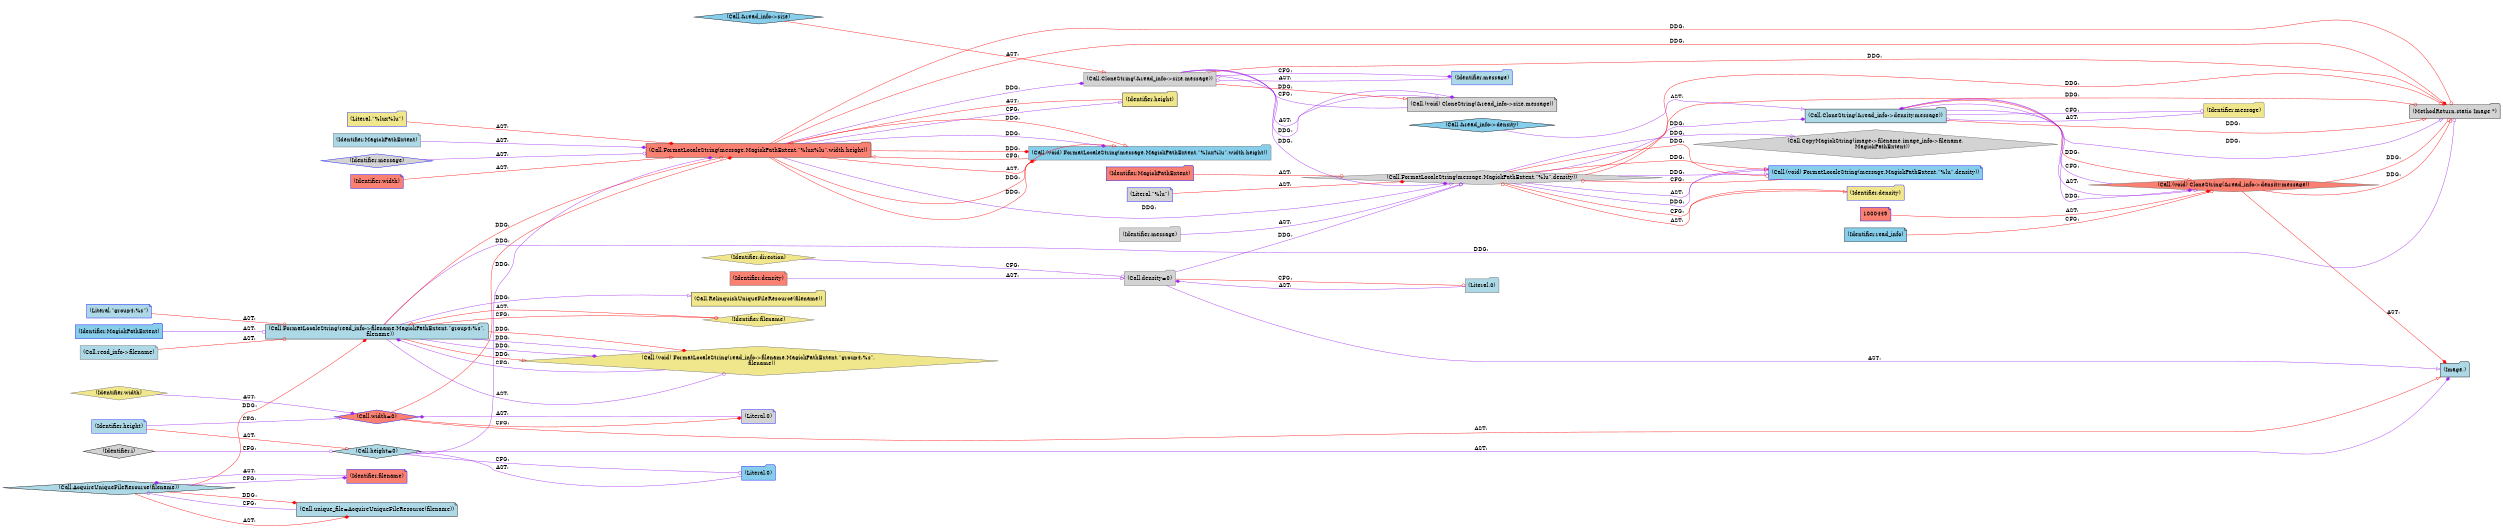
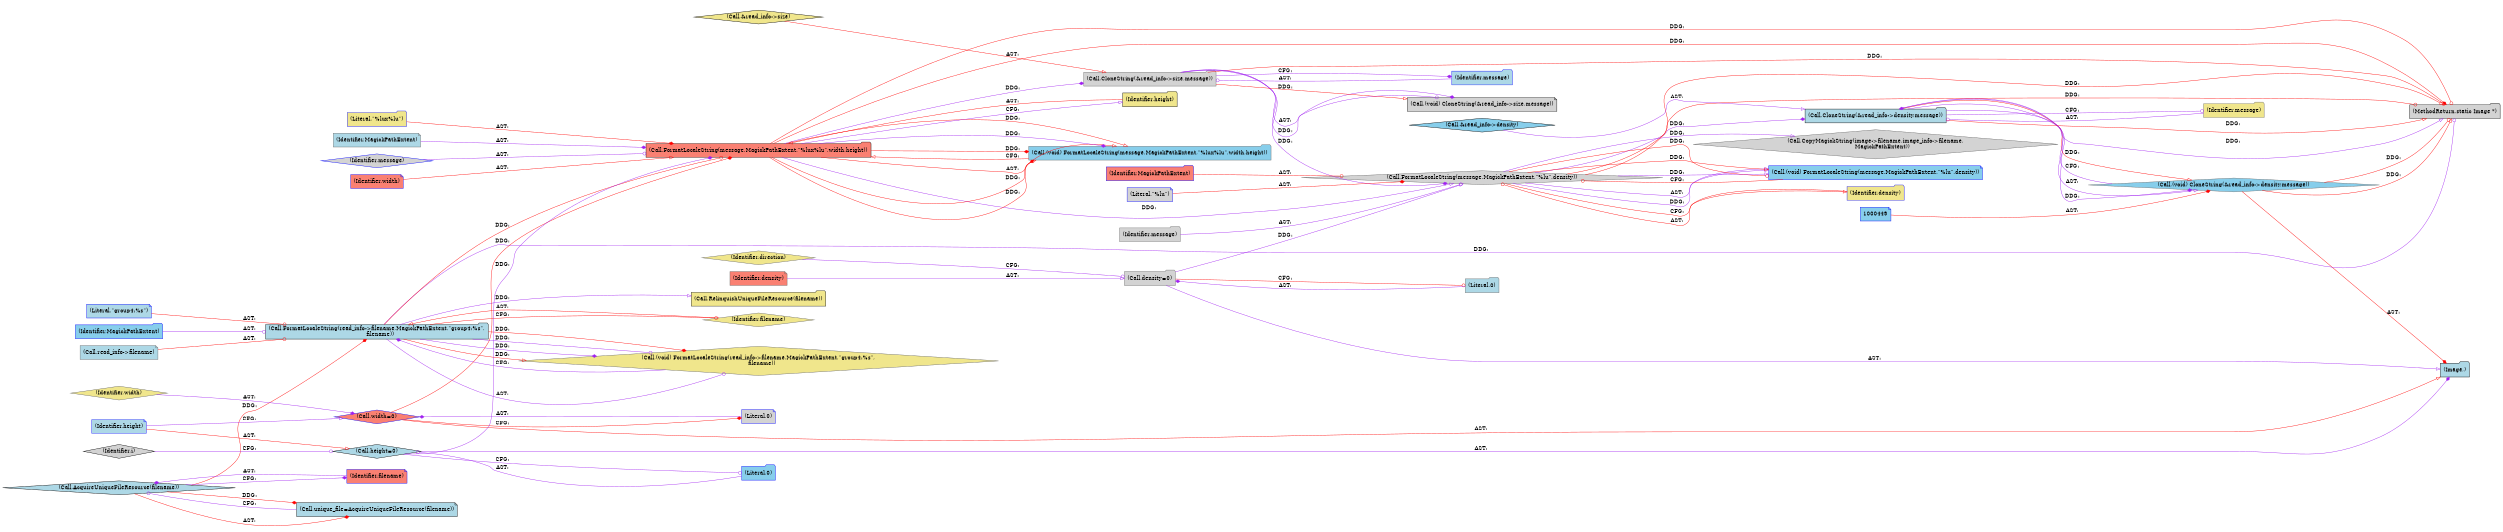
node "(Call,&read_info->size)": fillcolor skyblue -> khaki
edge "(Call,(void) CloneString(&read_info->size,message))" -> "(Call,CloneString(&read_info->size,message))": removed, label "CFG:"
node "(Call,(void) CloneString(&read_info->density,message))": fillcolor salmon -> skyblue
node "1000449": fillcolor salmon -> skyblue
node "(Identifier,read_info)": removed
